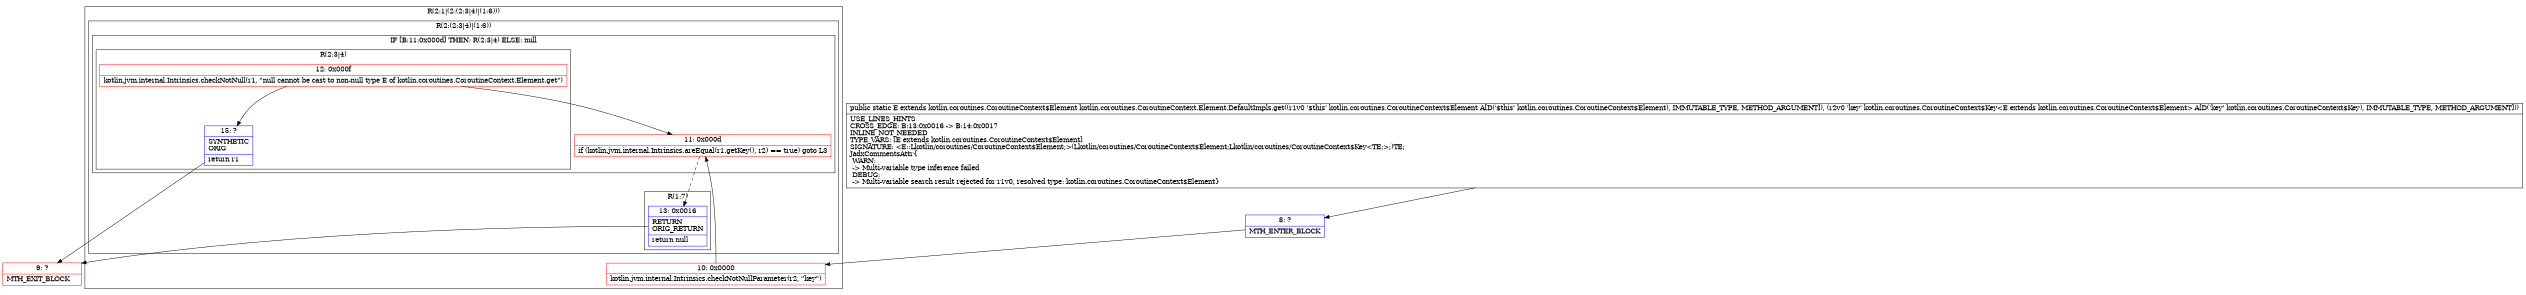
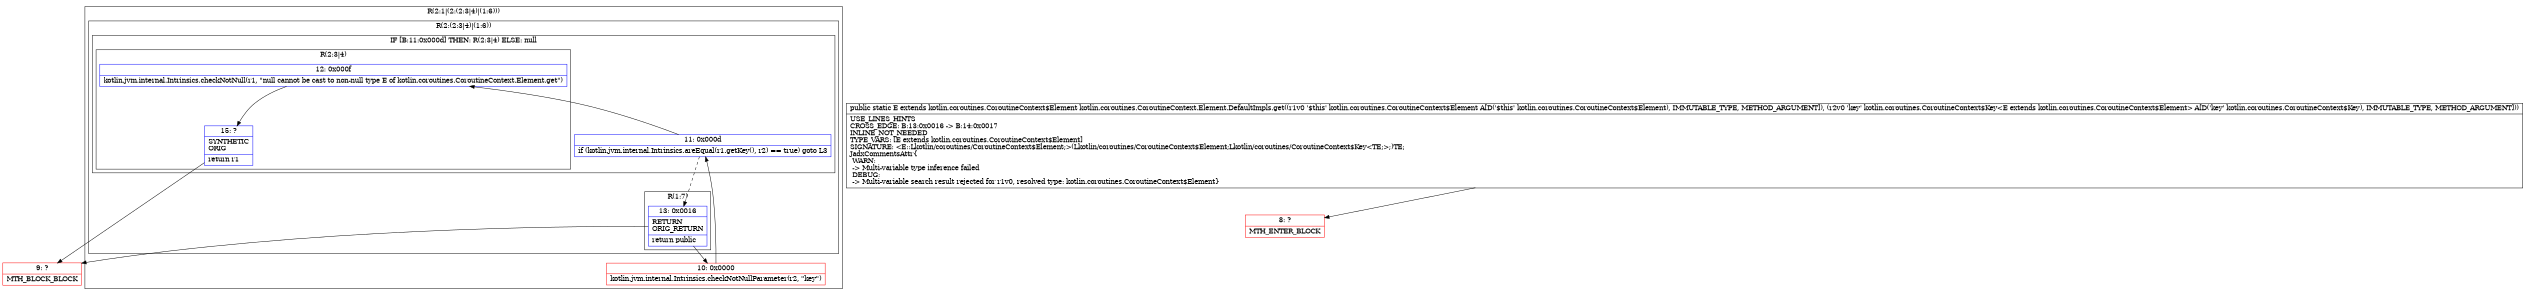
node "12: 0x000f": color red -> blue
edge "12: 0x000f" -> "11: 0x000d": reversed
node "11: 0x000d": color red -> blue
node "8: ?": color blue -> red
node "13: 0x0016": text "return null" -> "return public"
edge "8: ?" -> "10: 0x0000": now "13: 0x0016" -> "10: 0x0000"
node "9: ?": text "MTH_EXIT_BLOCK" -> "MTH_BLOCK_BLOCK"
